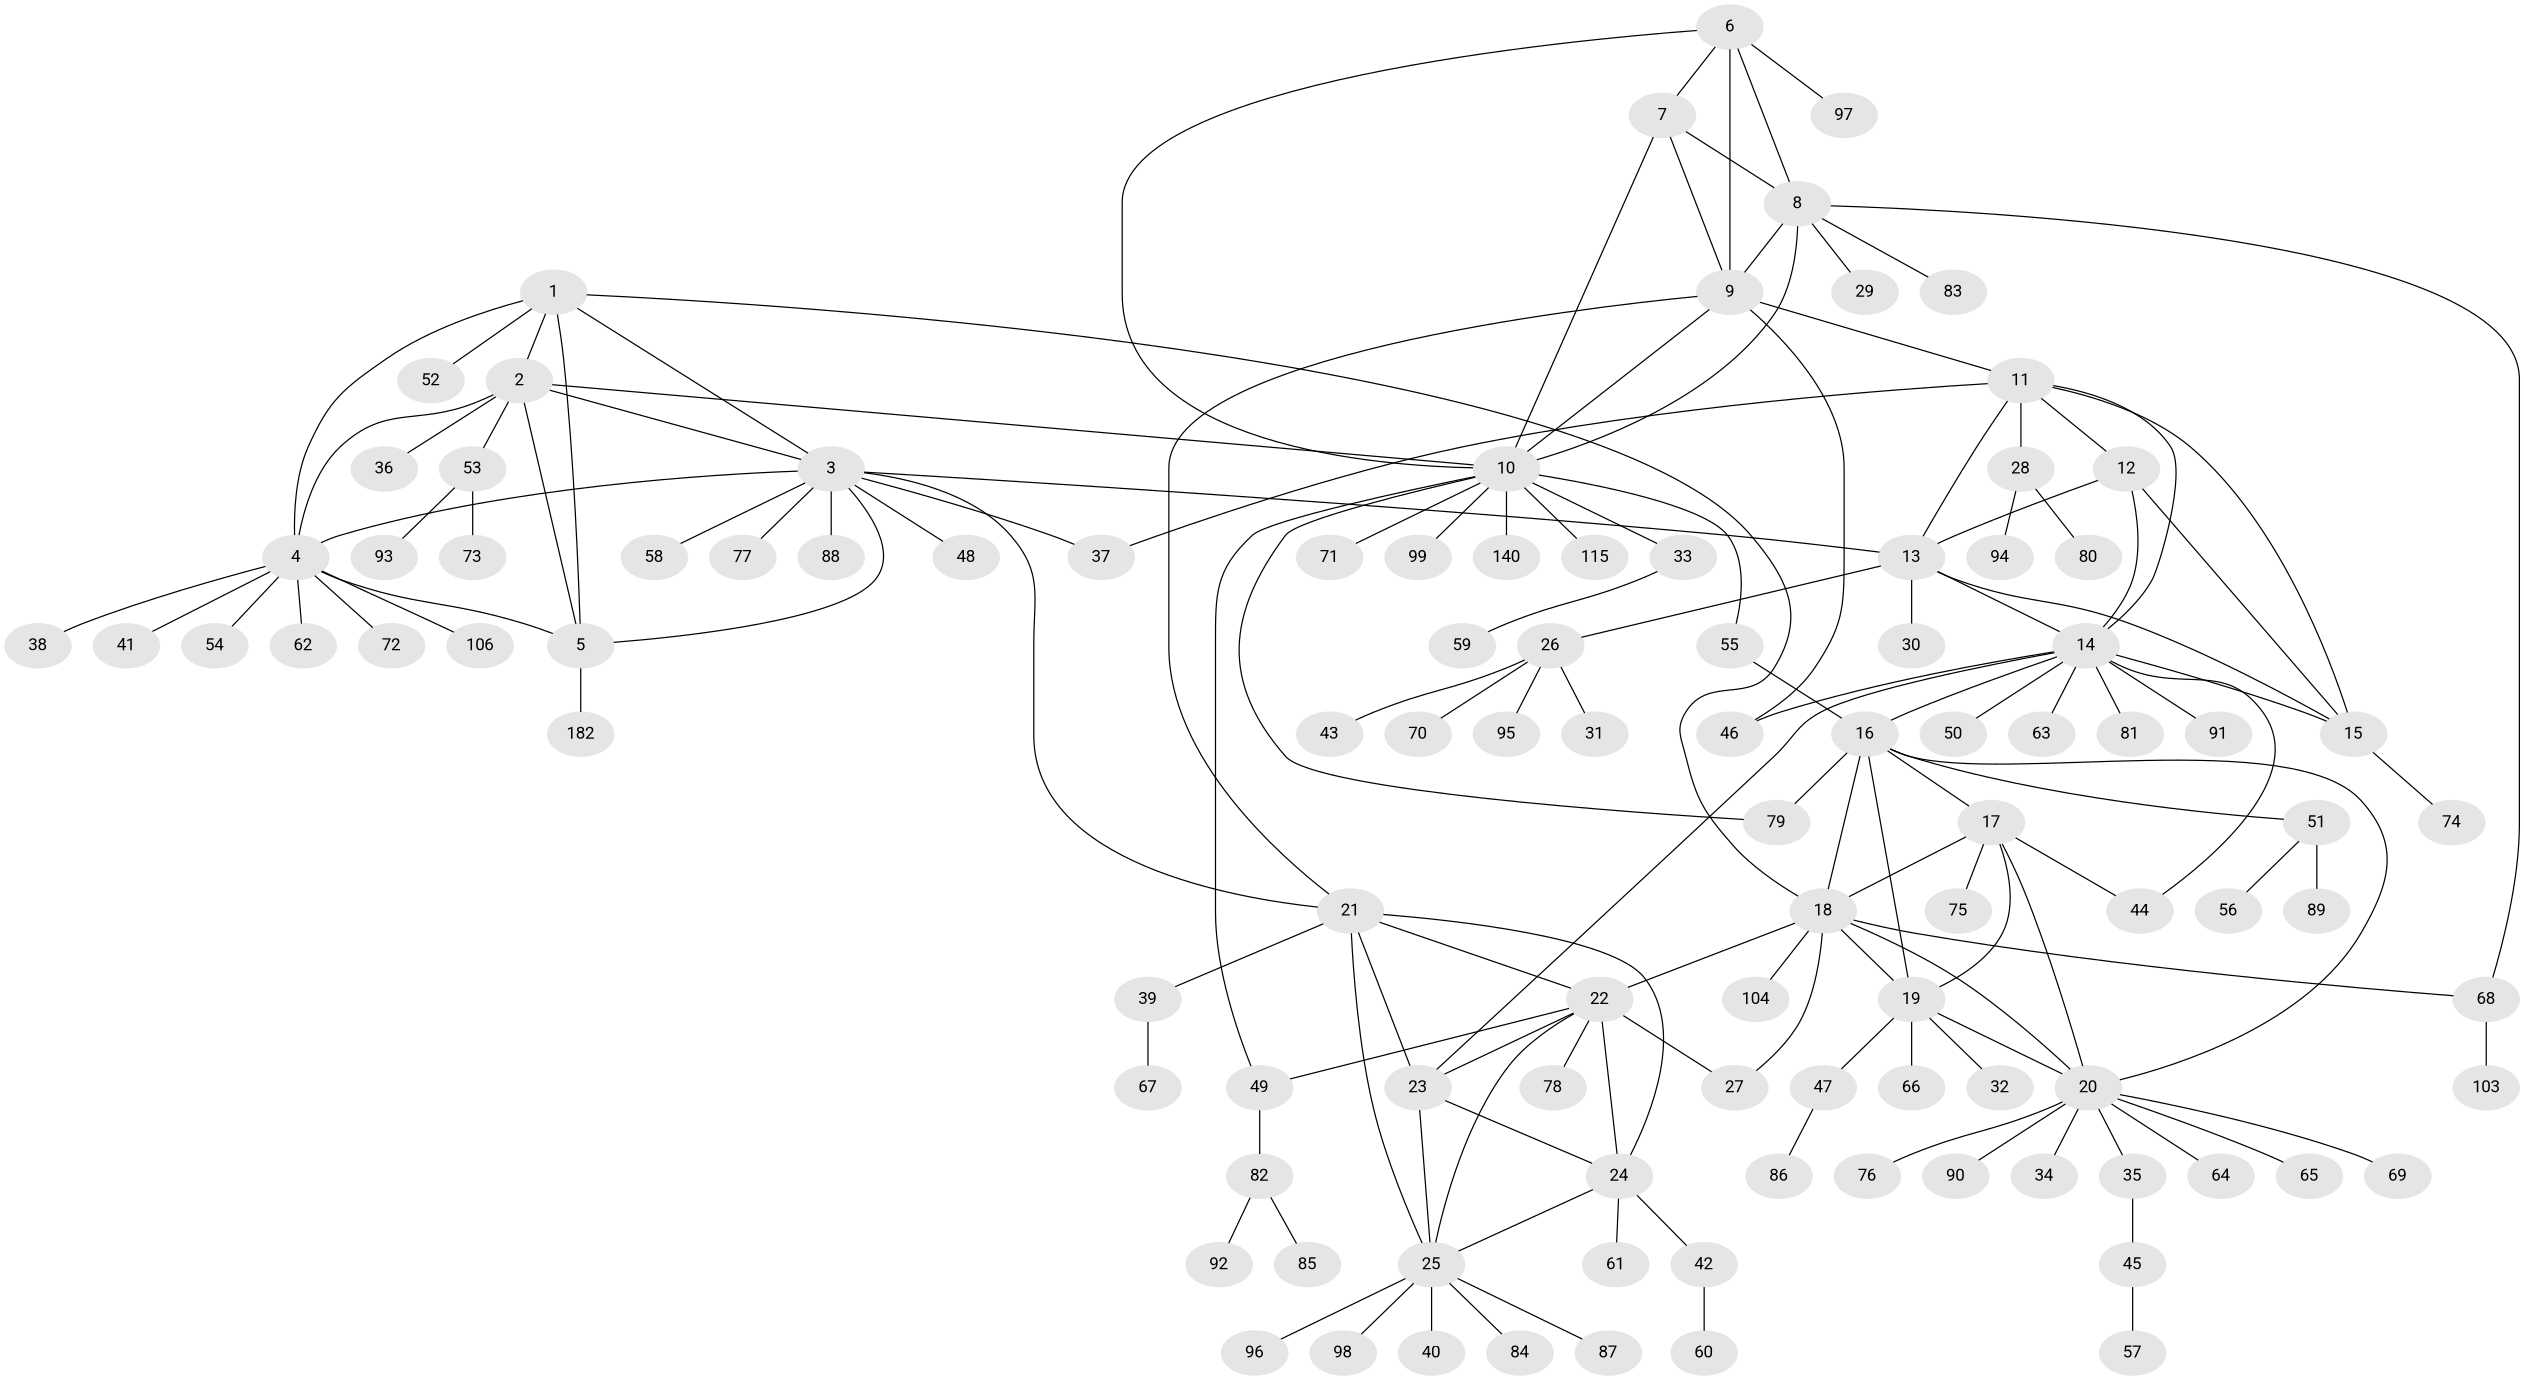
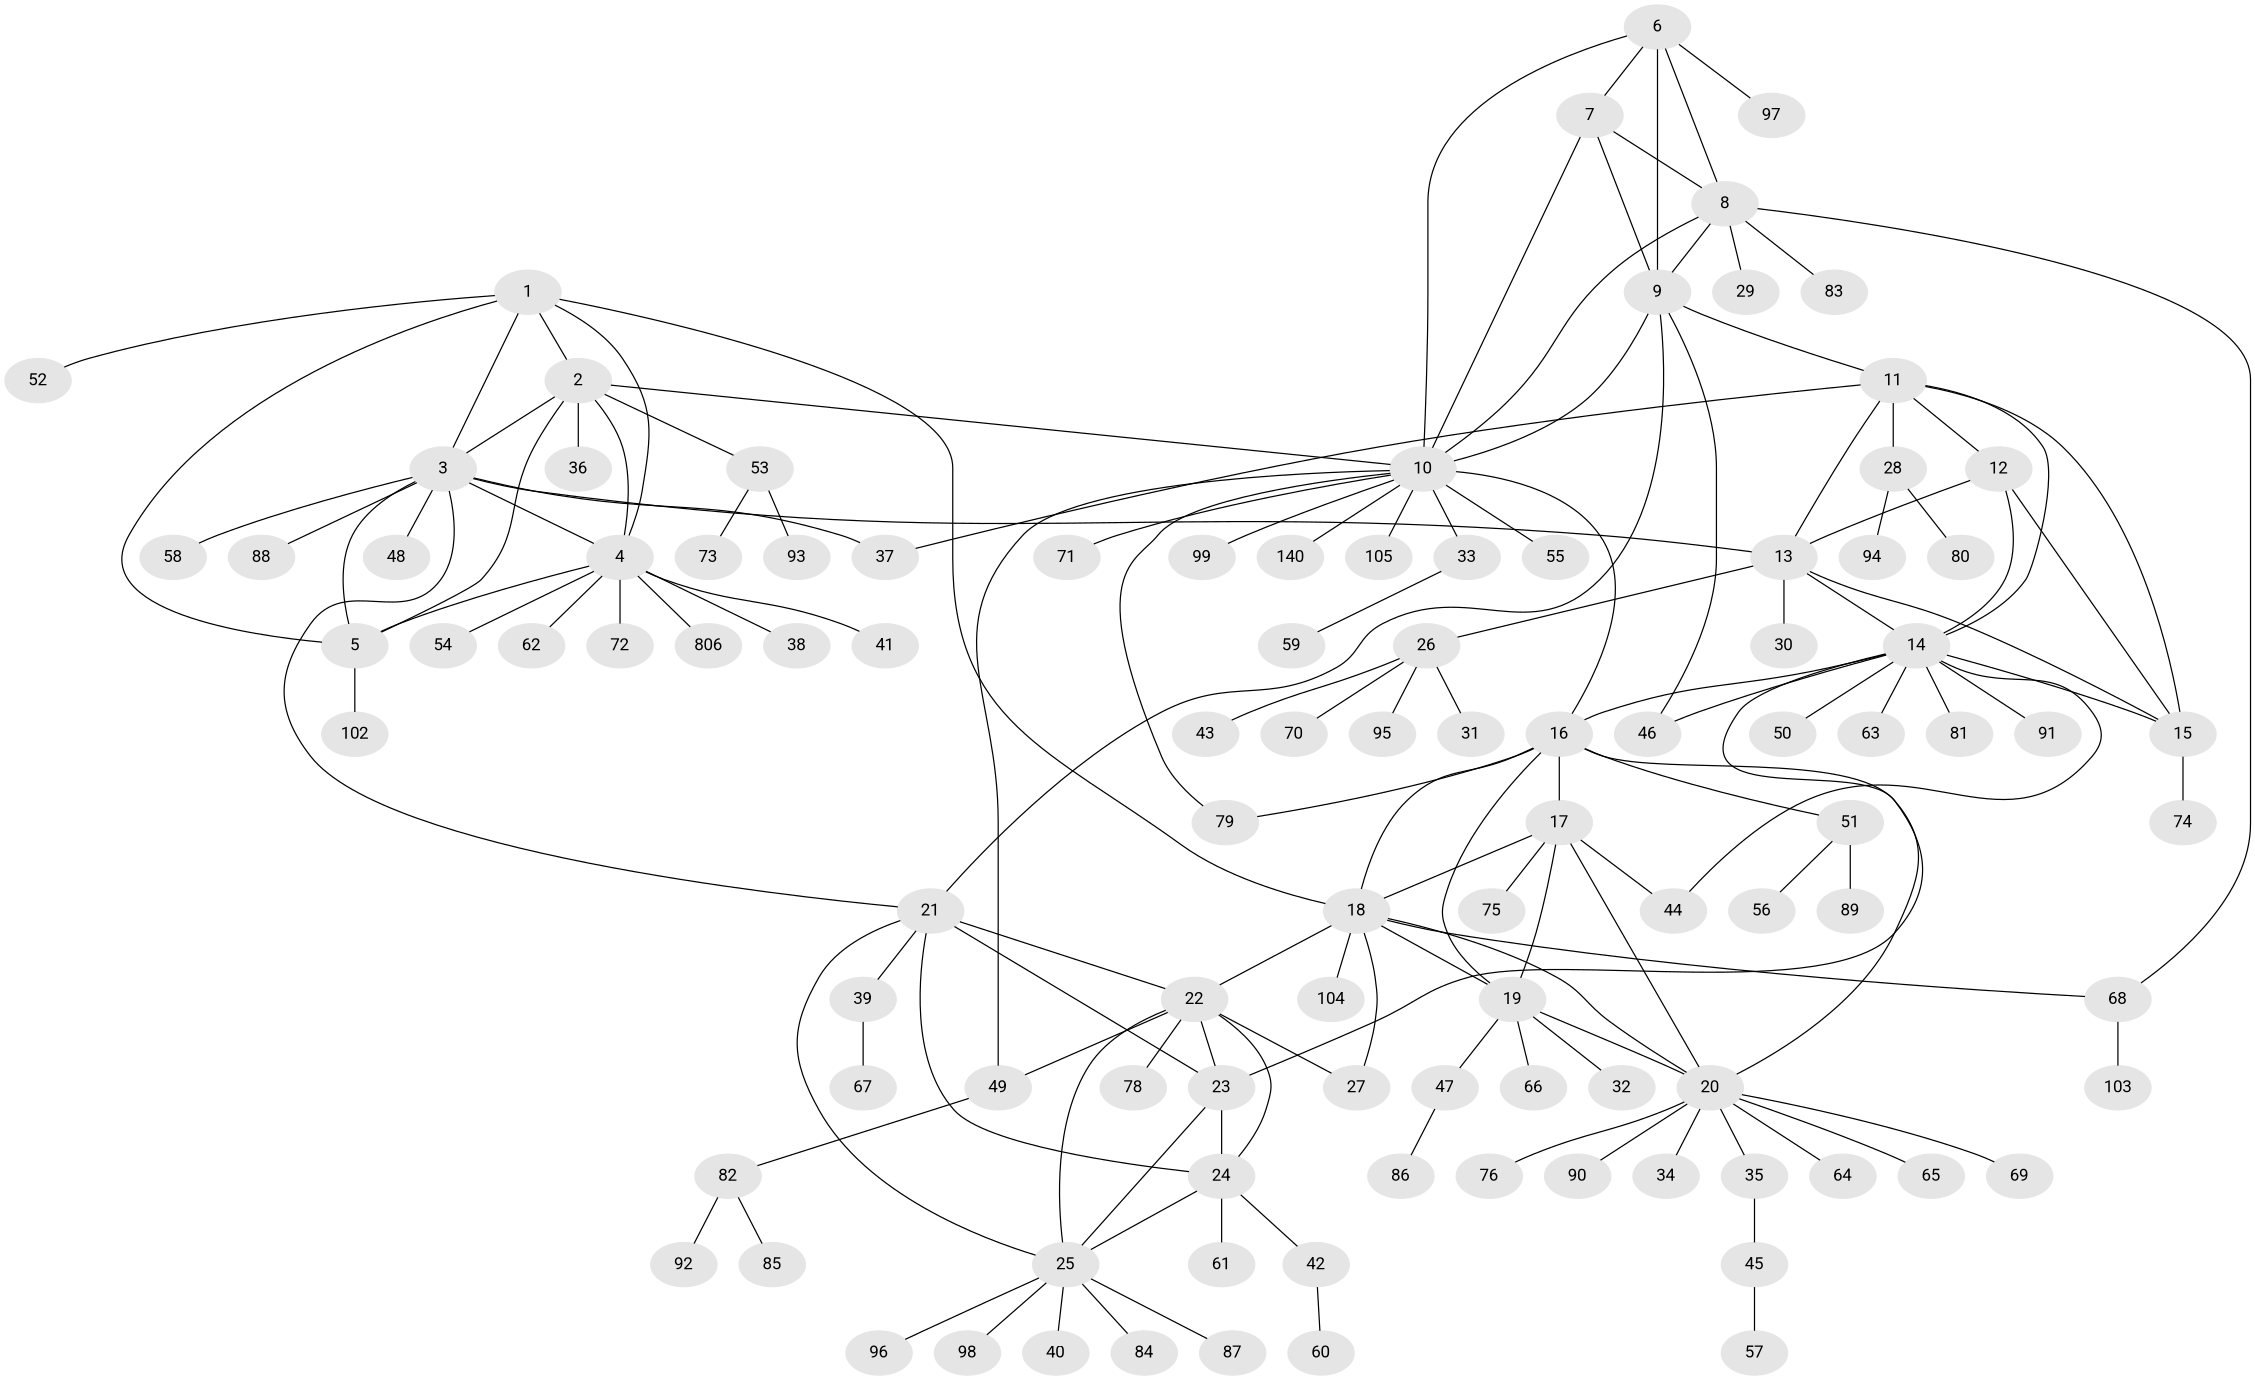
node "77": removed
node "115": label "115" -> "105"
node "106": label "106" -> "806"
edge "55" -- "16": now "10" -- "16"
node "182": label "182" -> "102"
